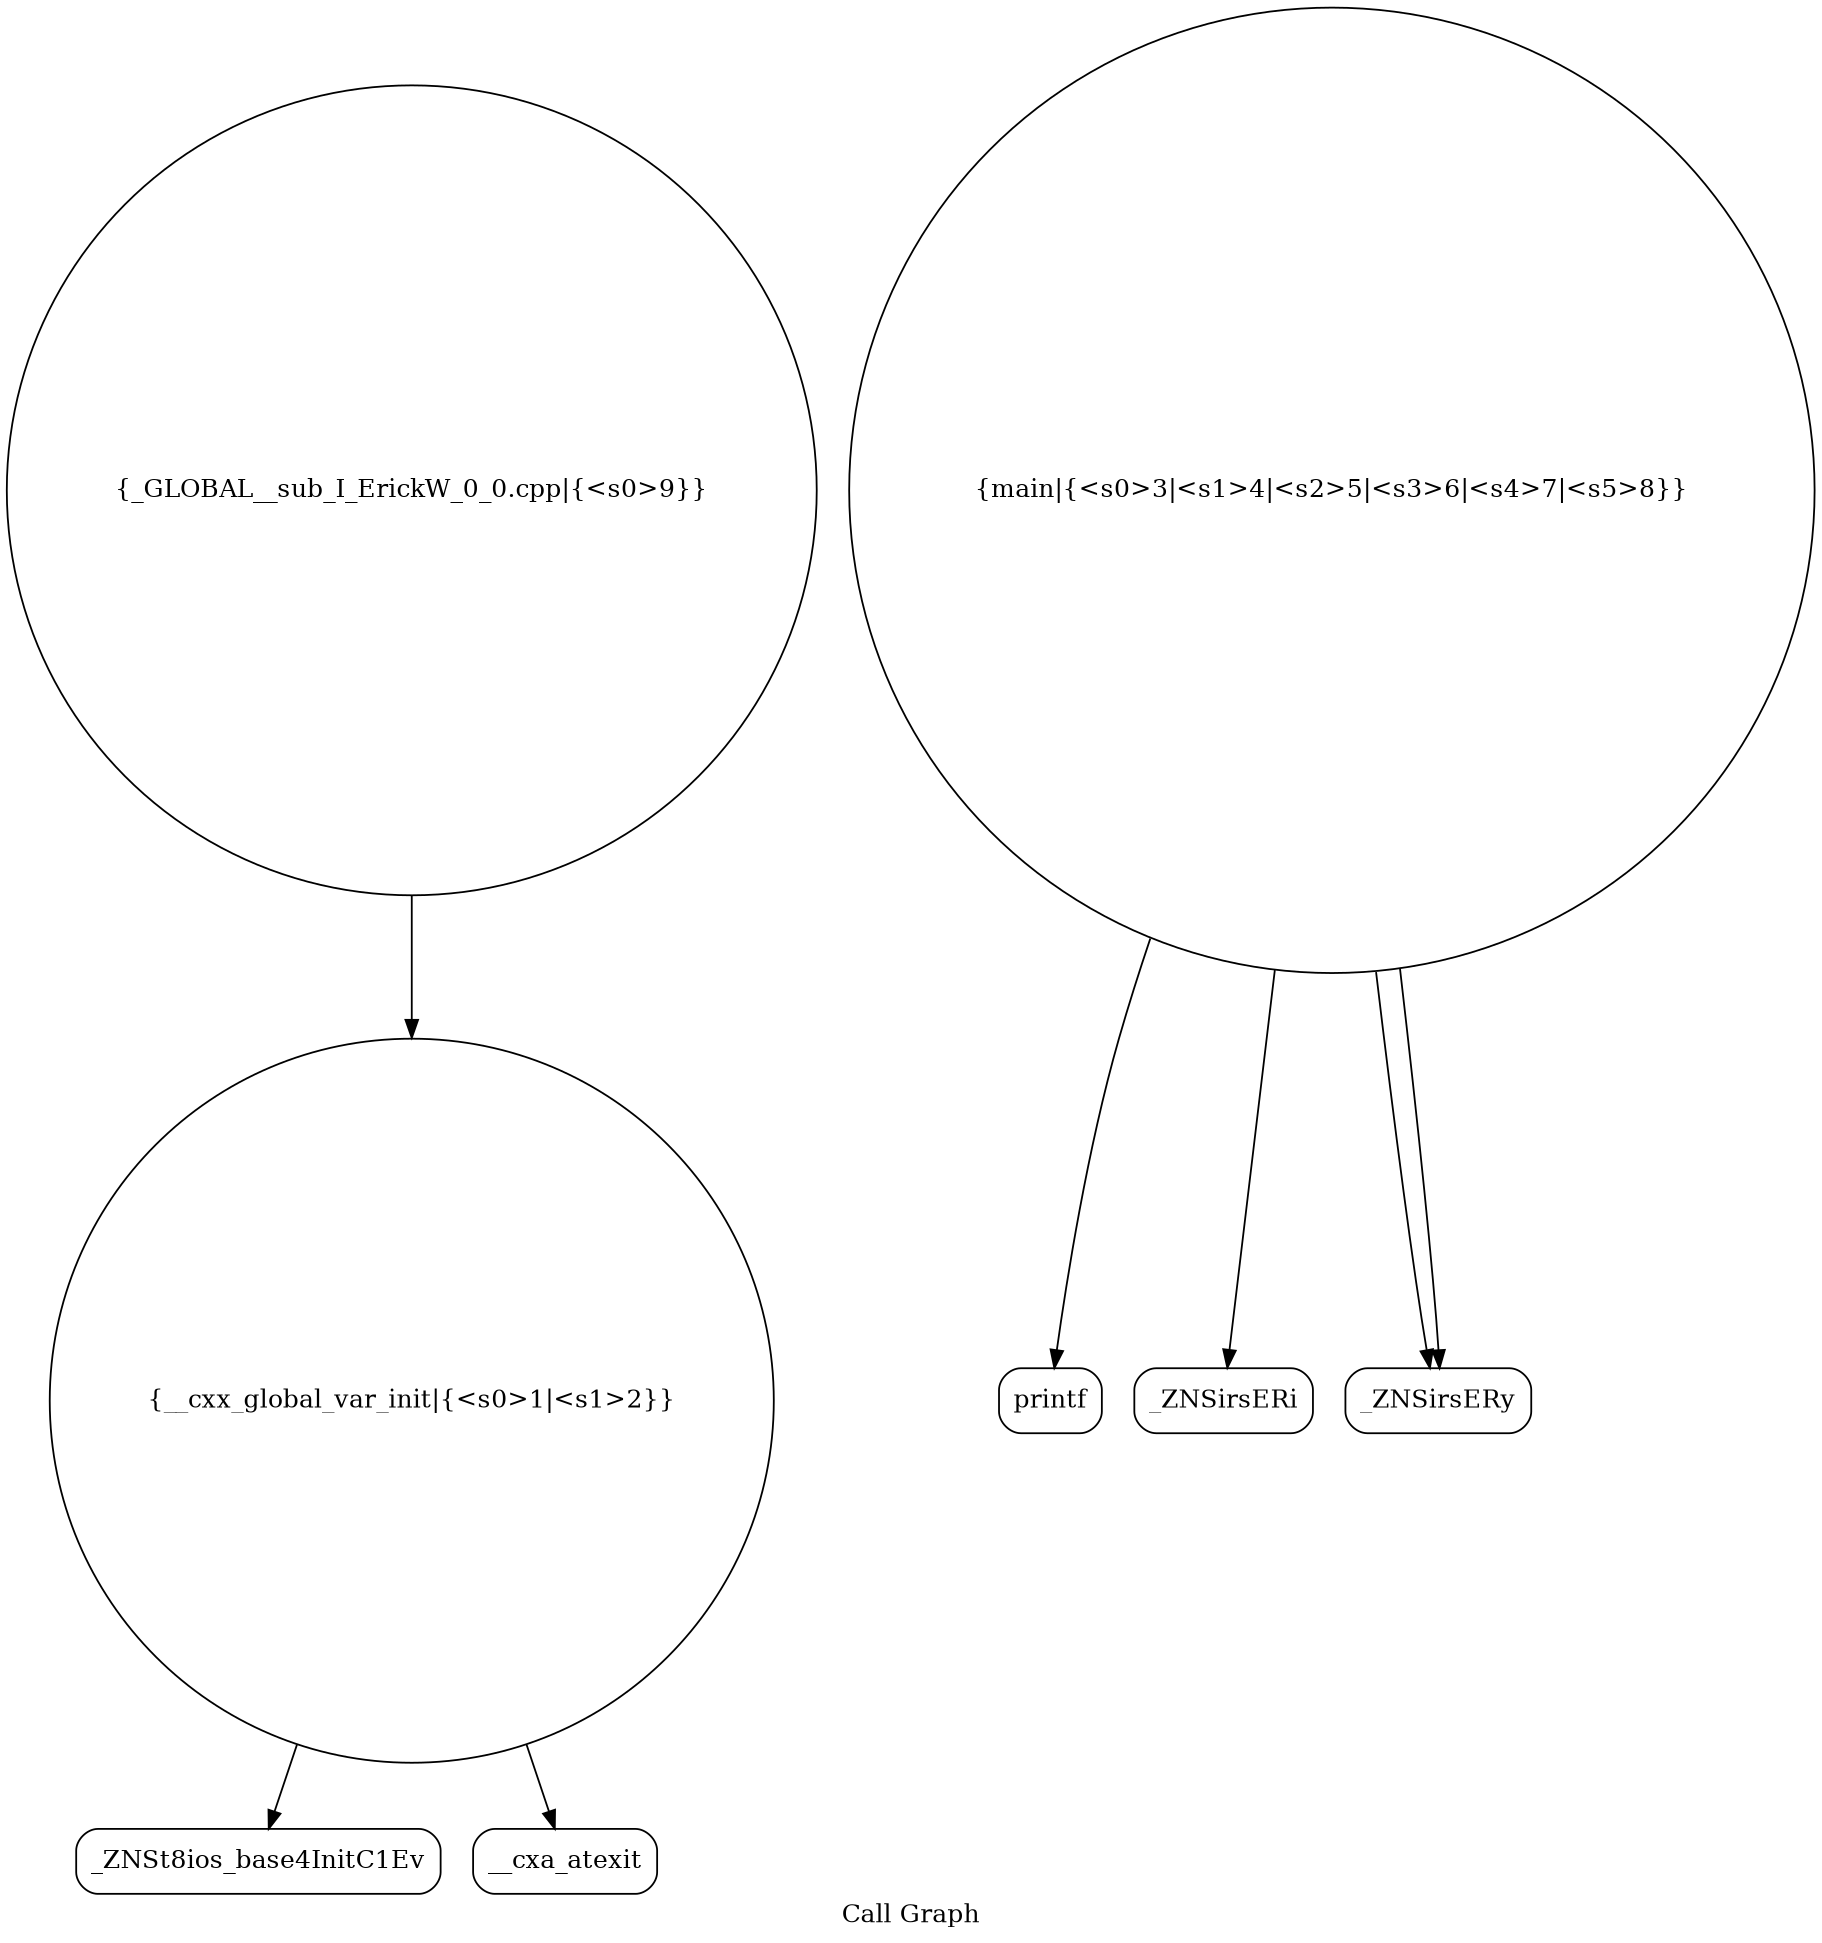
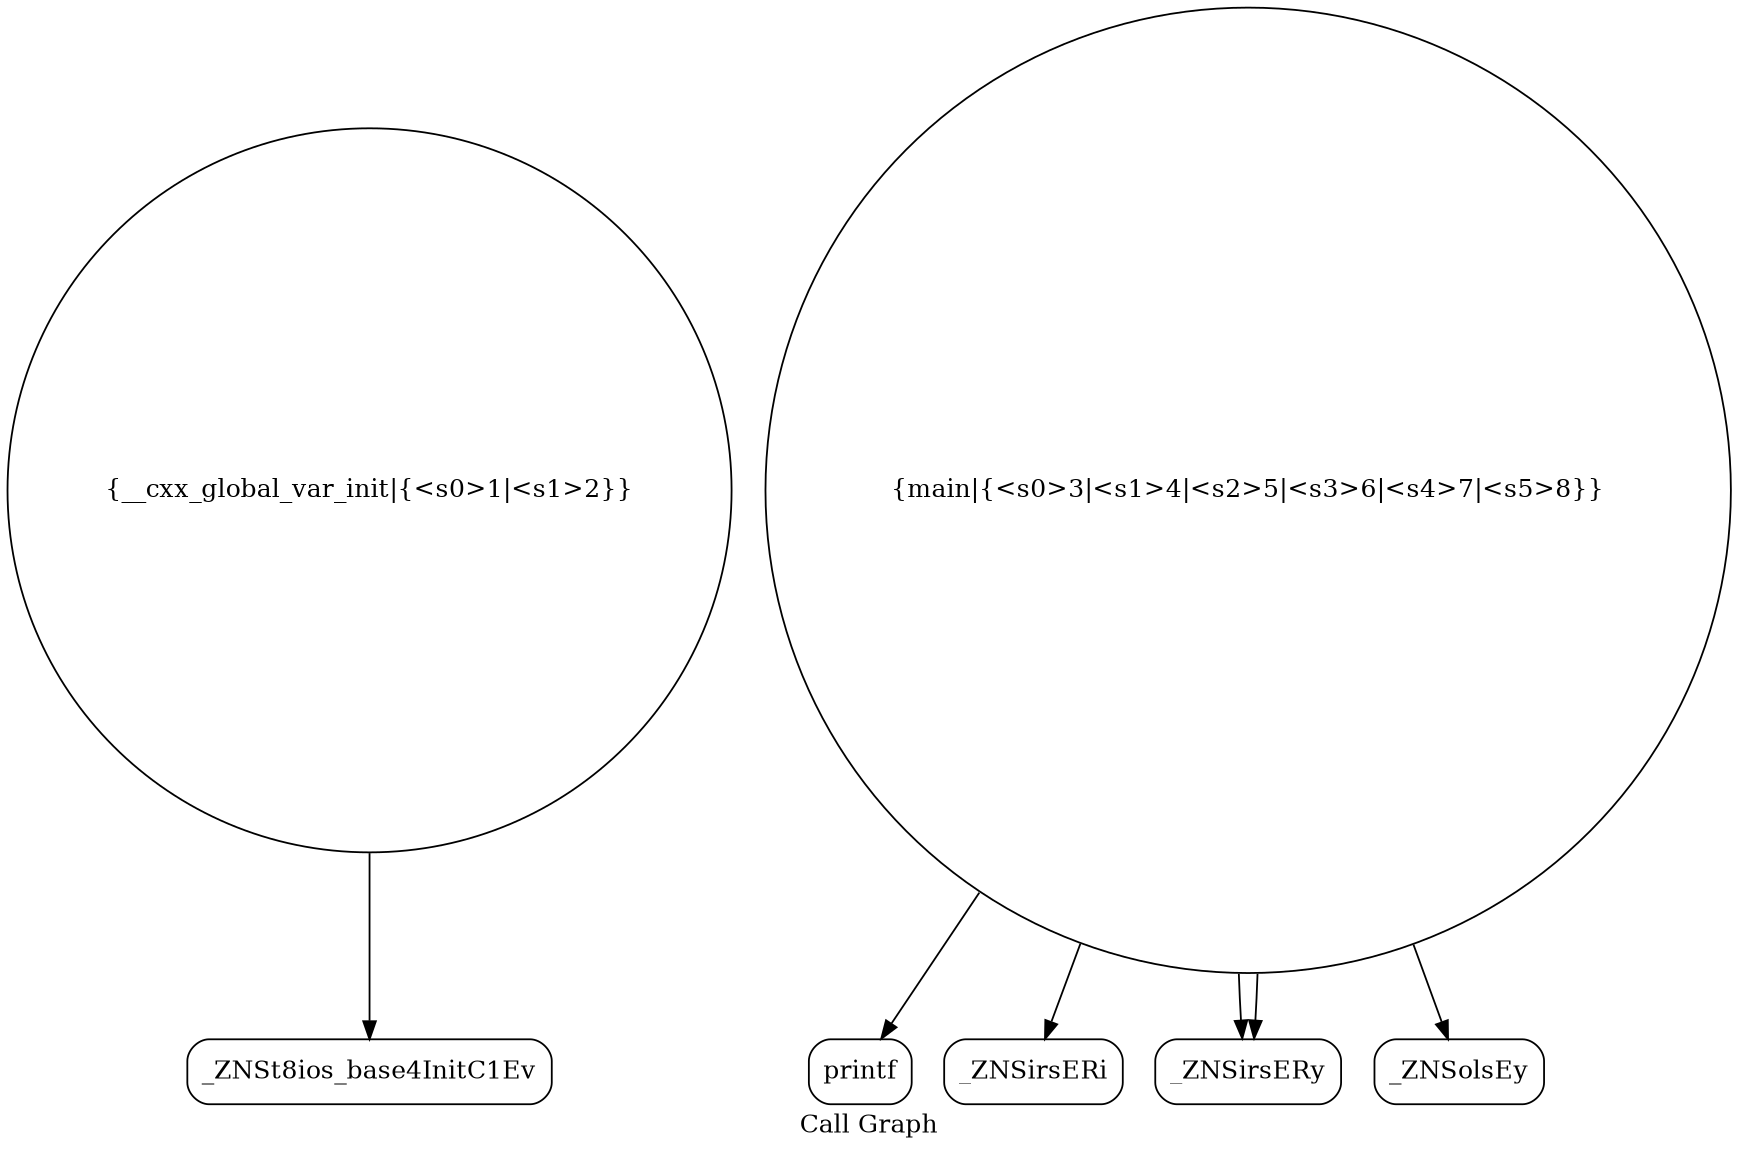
node "{_GLOBAL__sub_I_ErickW_0_0.cpp|{<s0>9}}": removed
node "_ZNSolsEy": added
node "__cxa_atexit": removed
